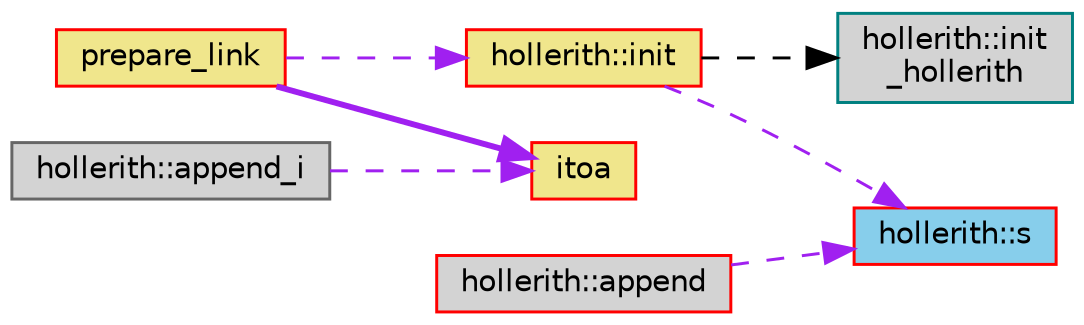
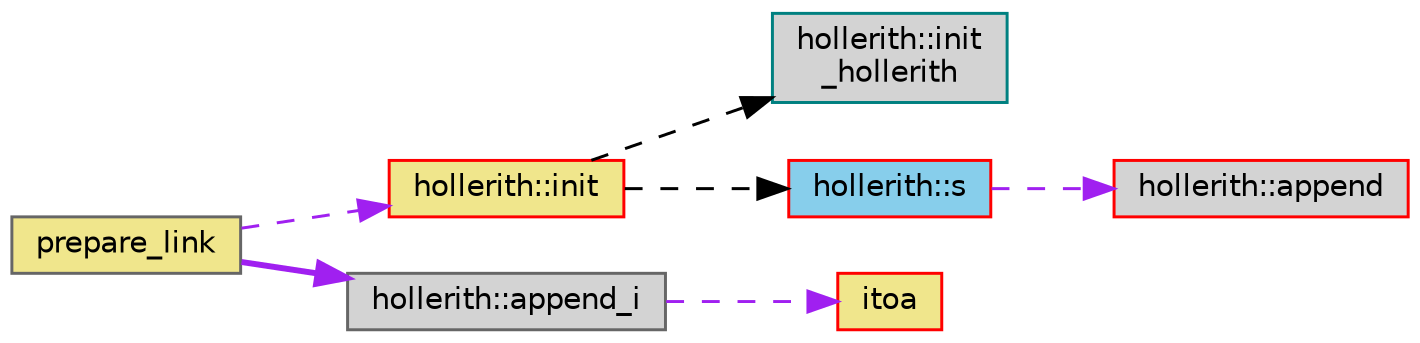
node "prepare_link": color red -> gray40
edge "prepare_link" -> "itoa": now "prepare_link" -> "hollerith::append_i"
edge "hollerith::init" -> "hollerith::s": color purple -> black
edge "hollerith::append" -> "hollerith::s": reversed
